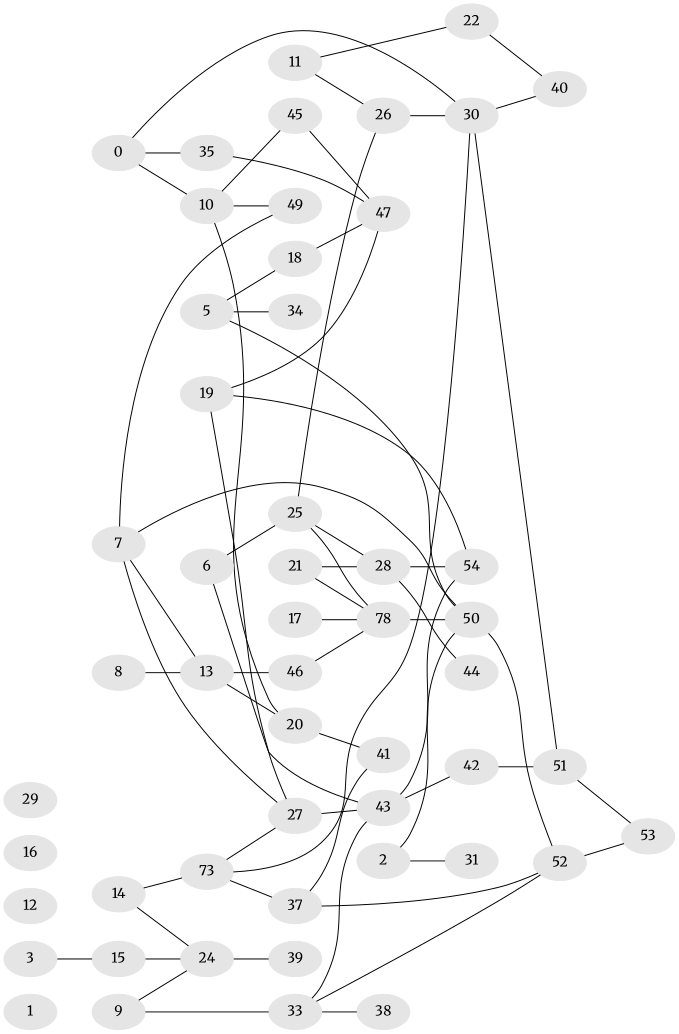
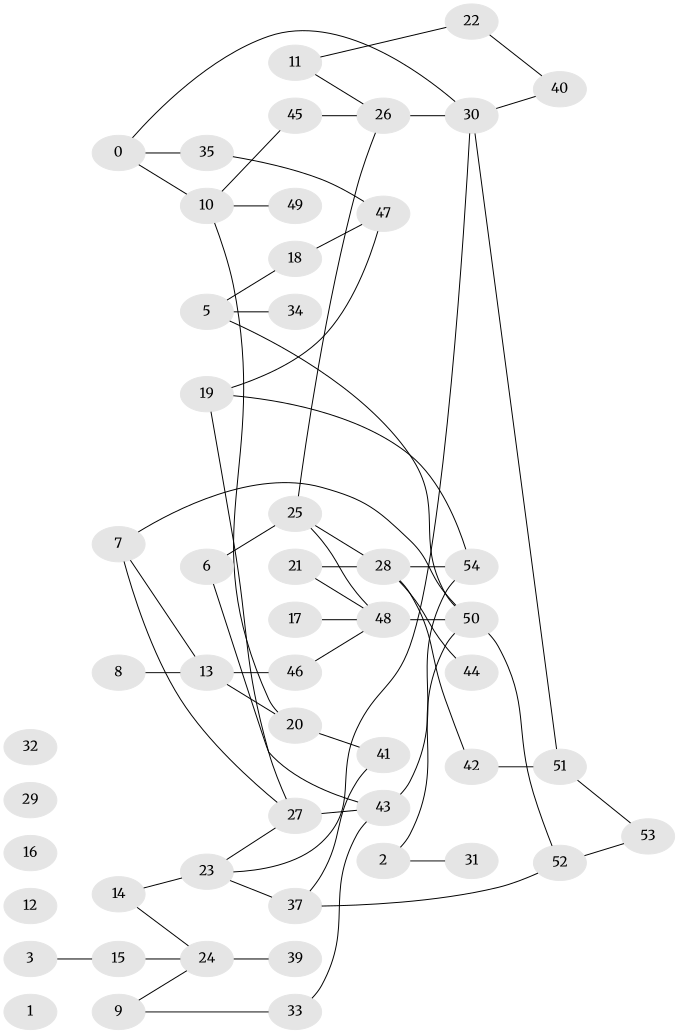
edge "45" -- "47": now "45" -- "26"
edge "49" -- "7": removed
node "78": label "78" -> "48"
node "32": added
edge "42" -- "43": now "42" -- "28"
node "73": label "73" -> "23"
edge "52" -- "33": removed
node "38": removed
